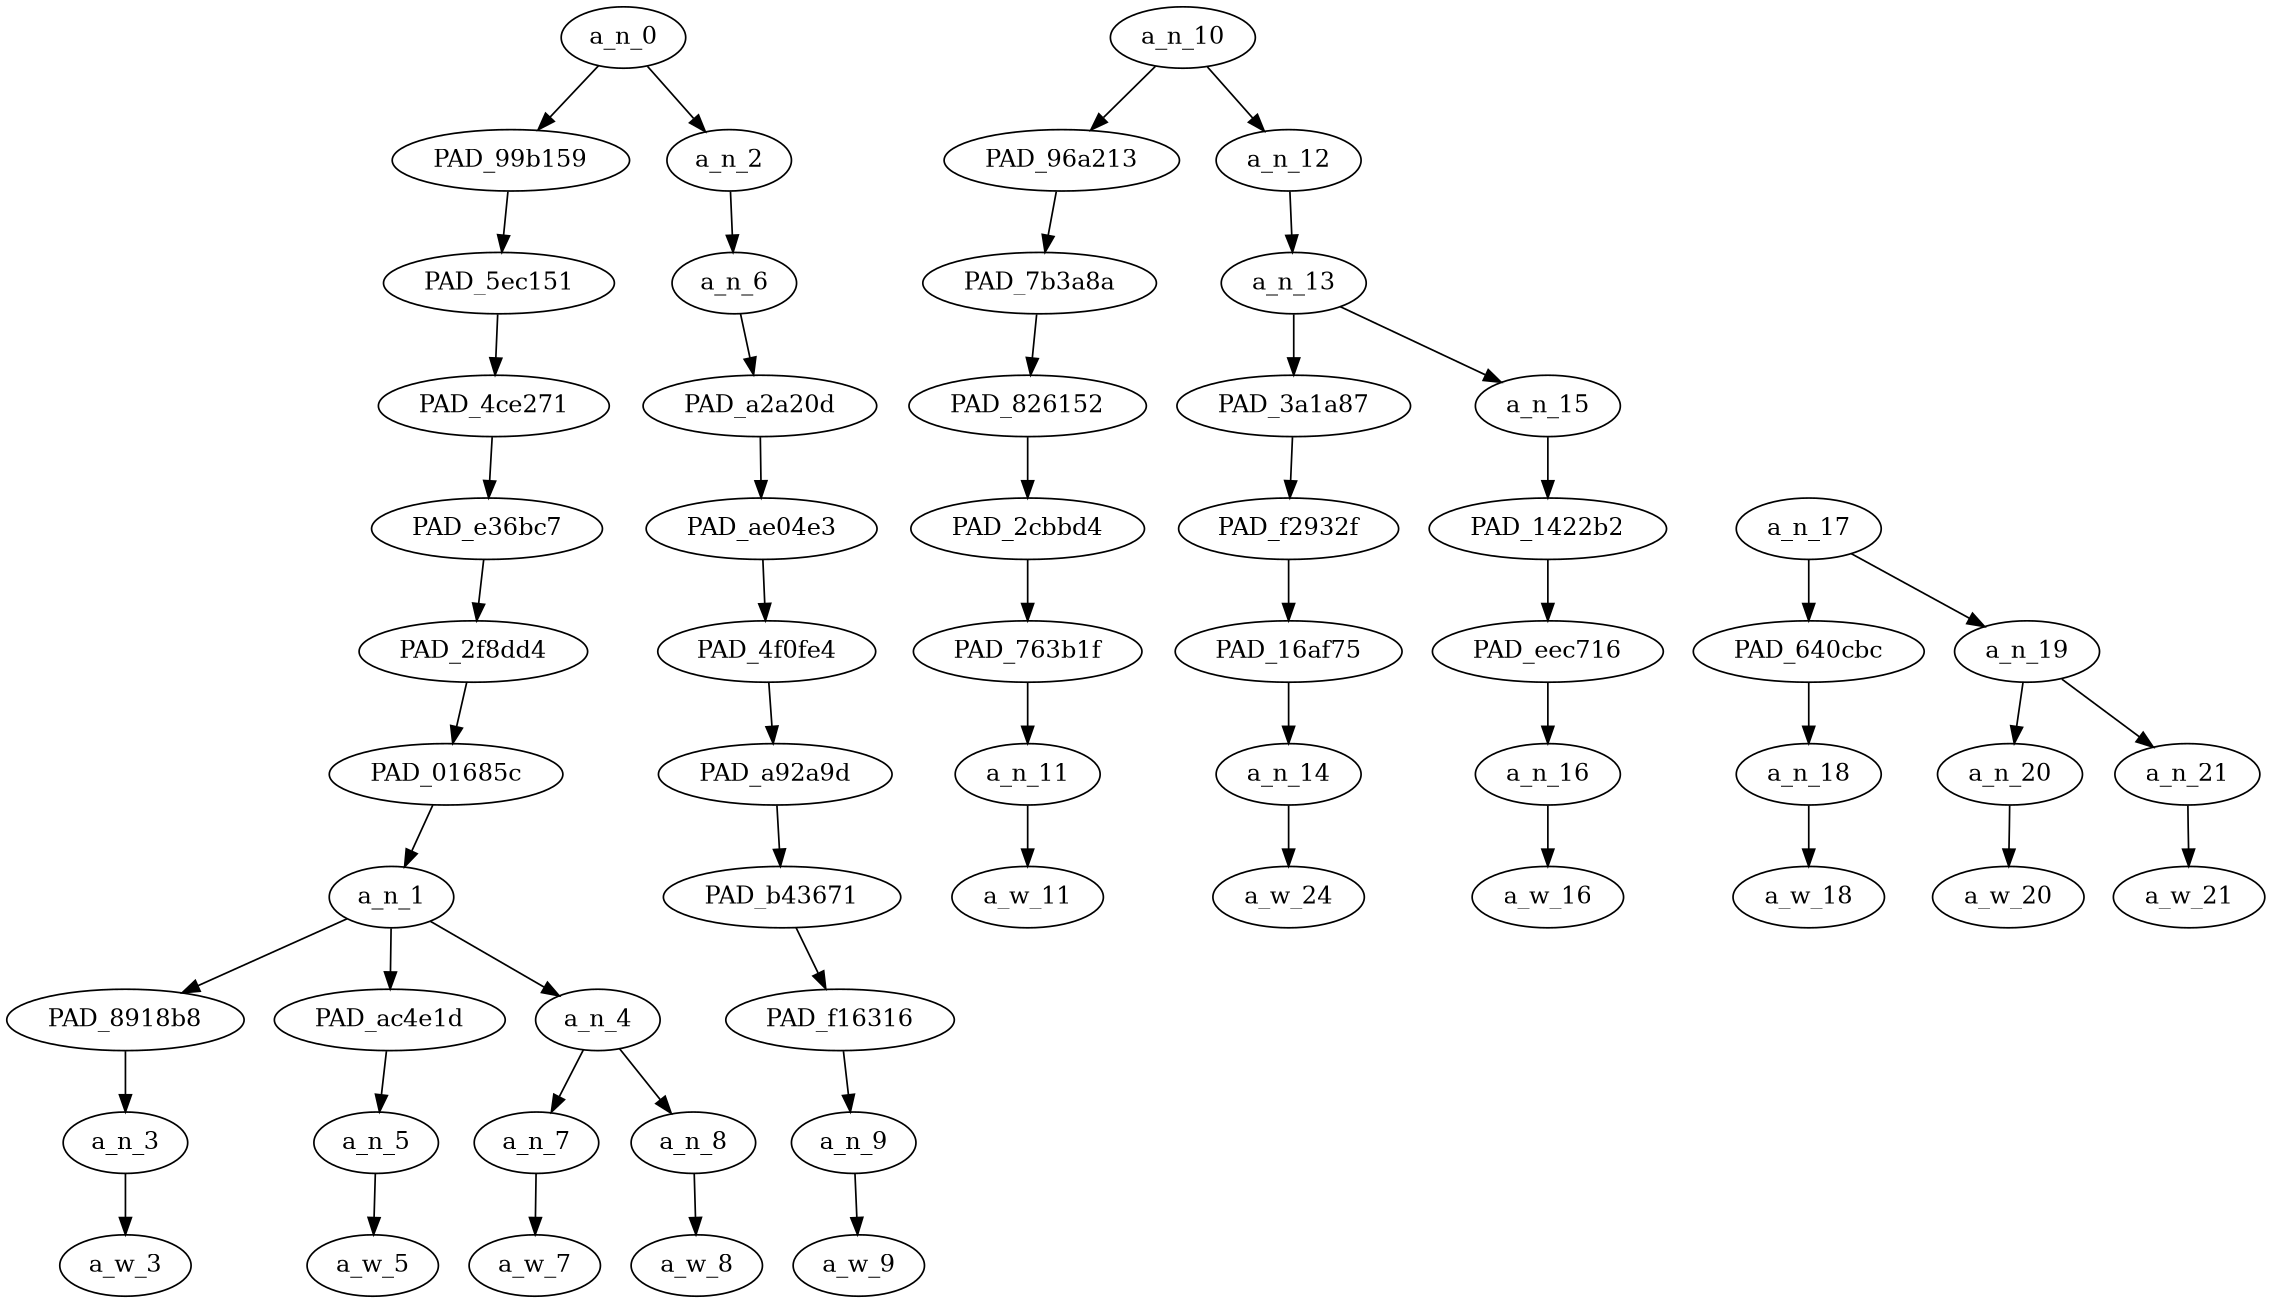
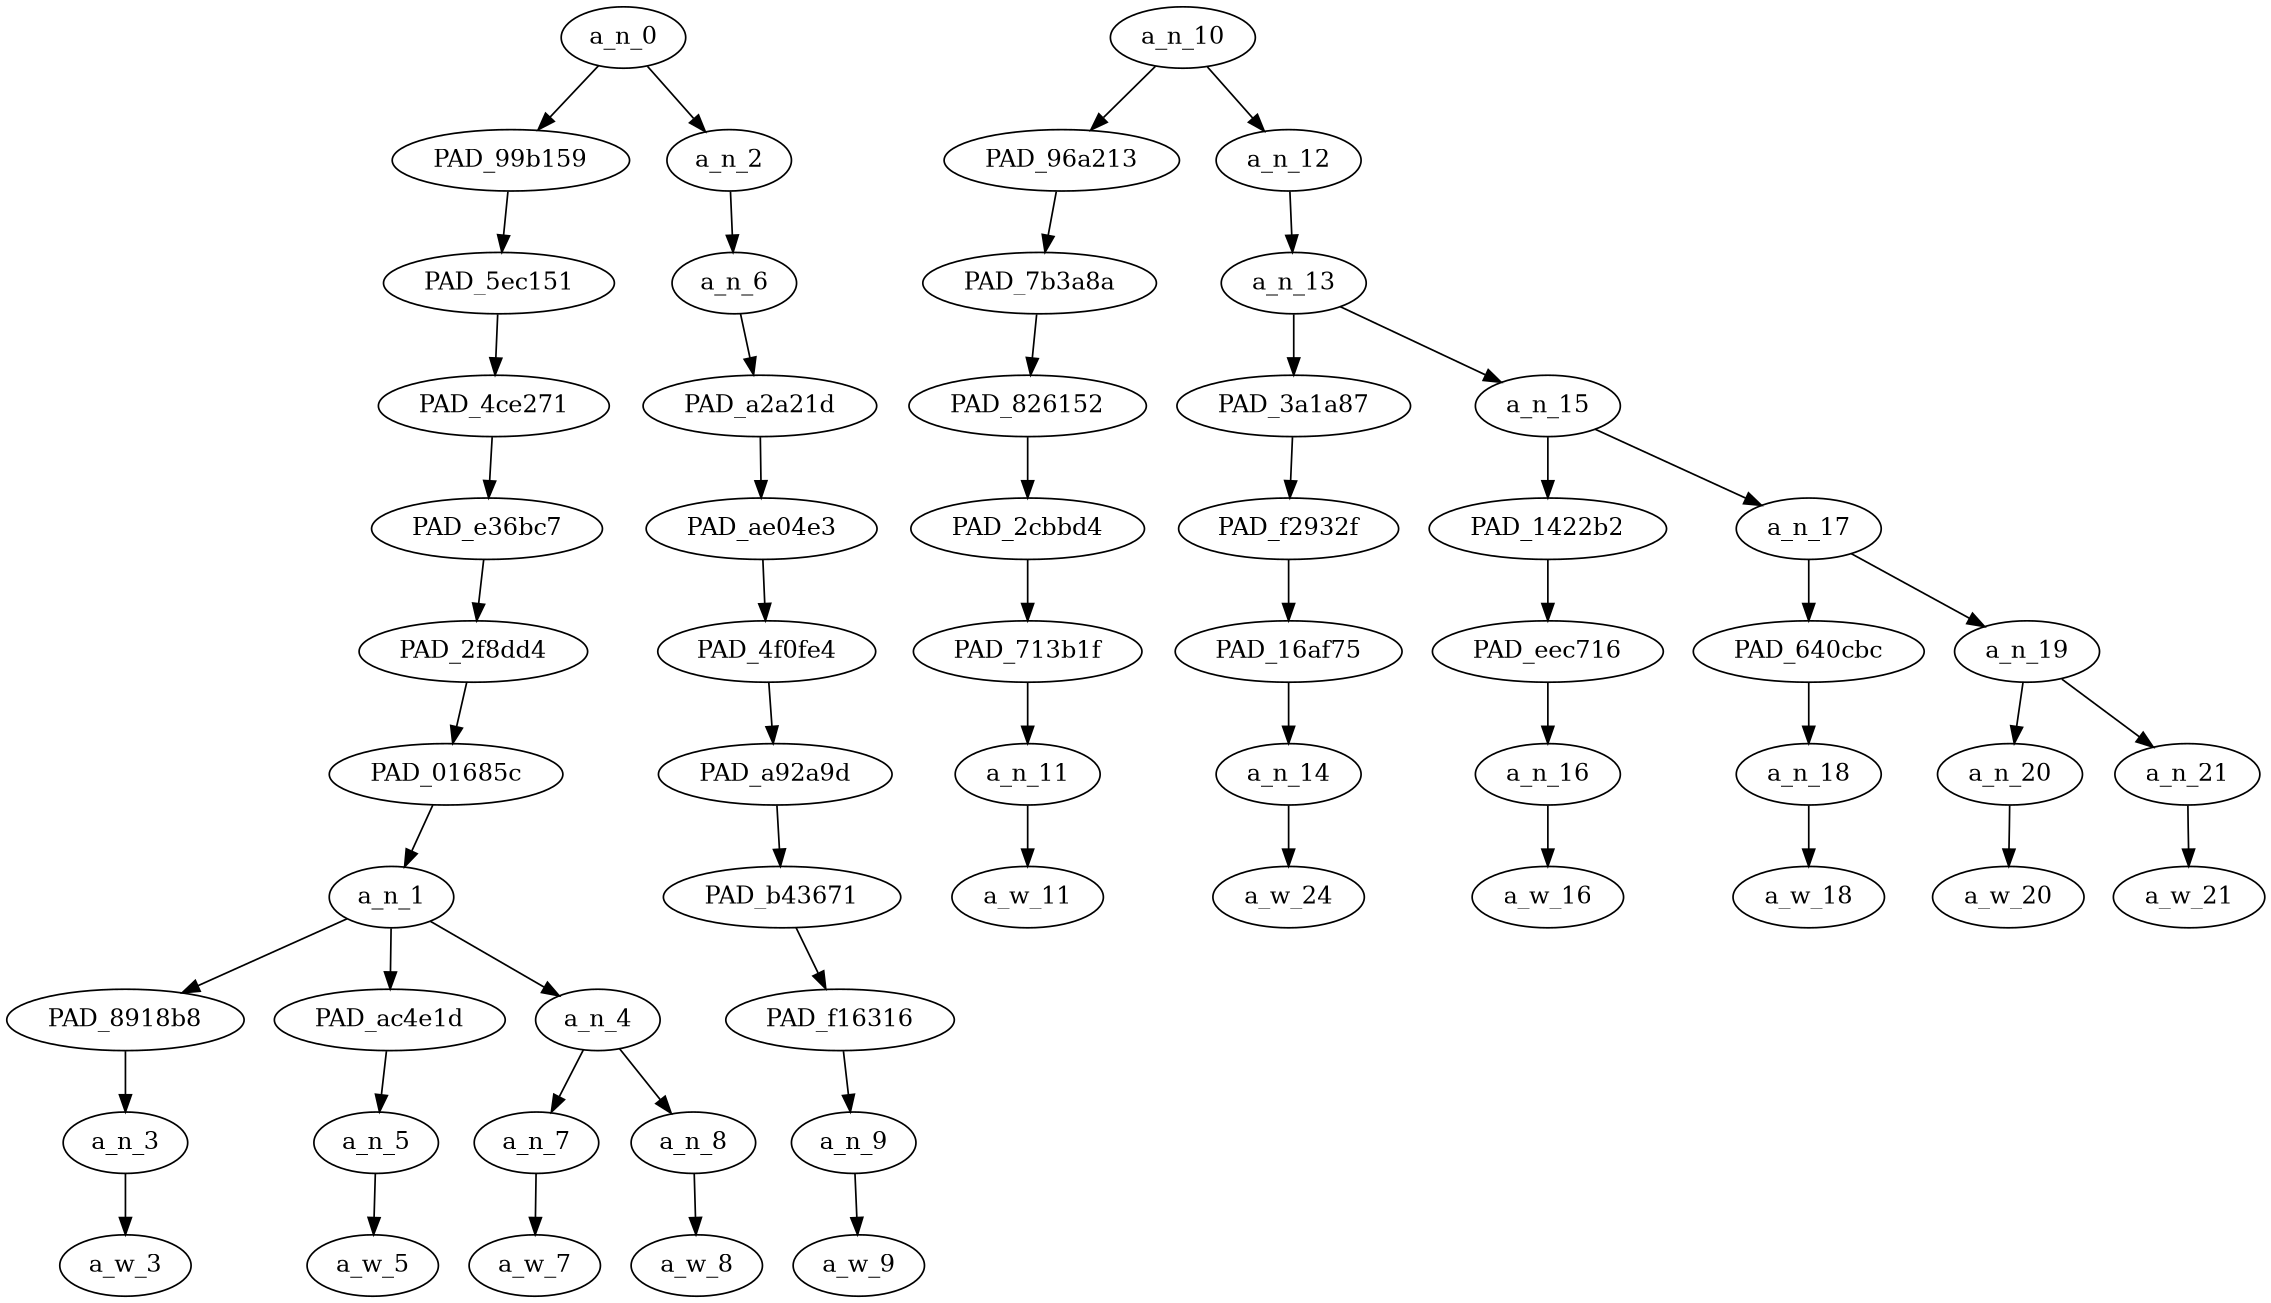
node "PAD_a2a20d": label "PAD_a2a20d" -> "PAD_a2a21d"
edge "a_n_15" -> "a_n_17": added
node "PAD_763b1f": label "PAD_763b1f" -> "PAD_713b1f"
